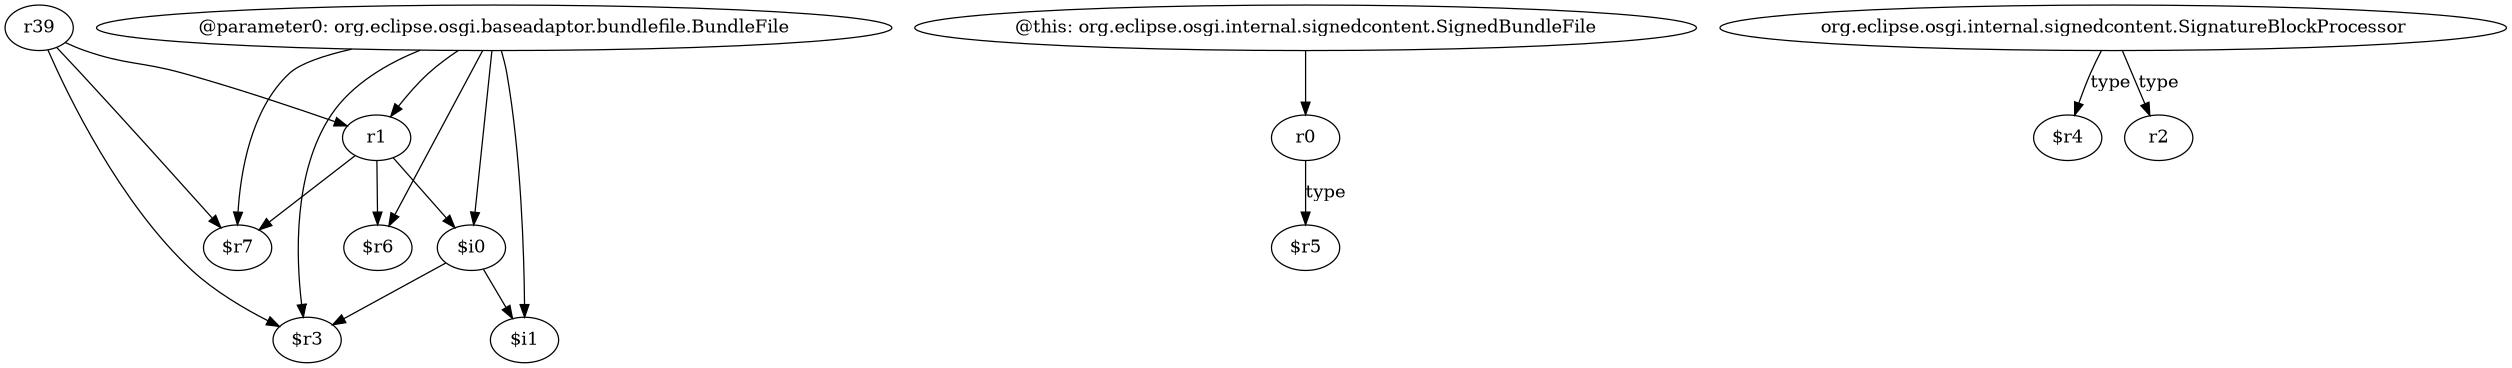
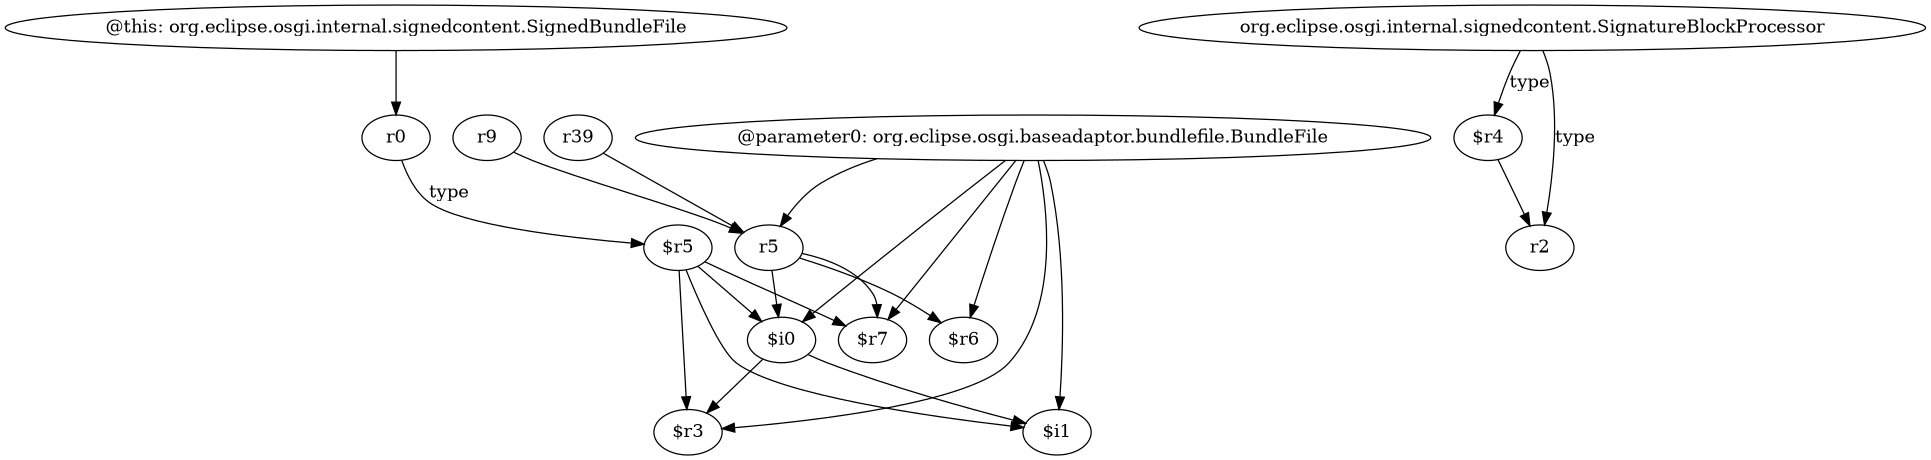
edge "r39" -> "$r7": now "$r5" -> "$r7"
node "r1": label "r1" -> "r5"
node "r9": added
edge "$r4" -> "r2": added
edge "r39" -> "$r3": now "$r5" -> "$r3"
edge "$r5" -> "$i0": added
edge "$r5" -> "$i1": added
